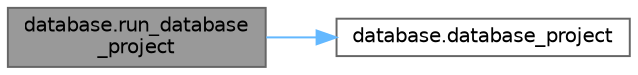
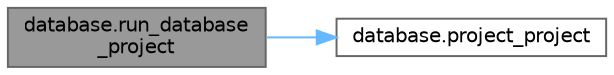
node "database.database_project": label "database.database_project" -> "database.project_project"
